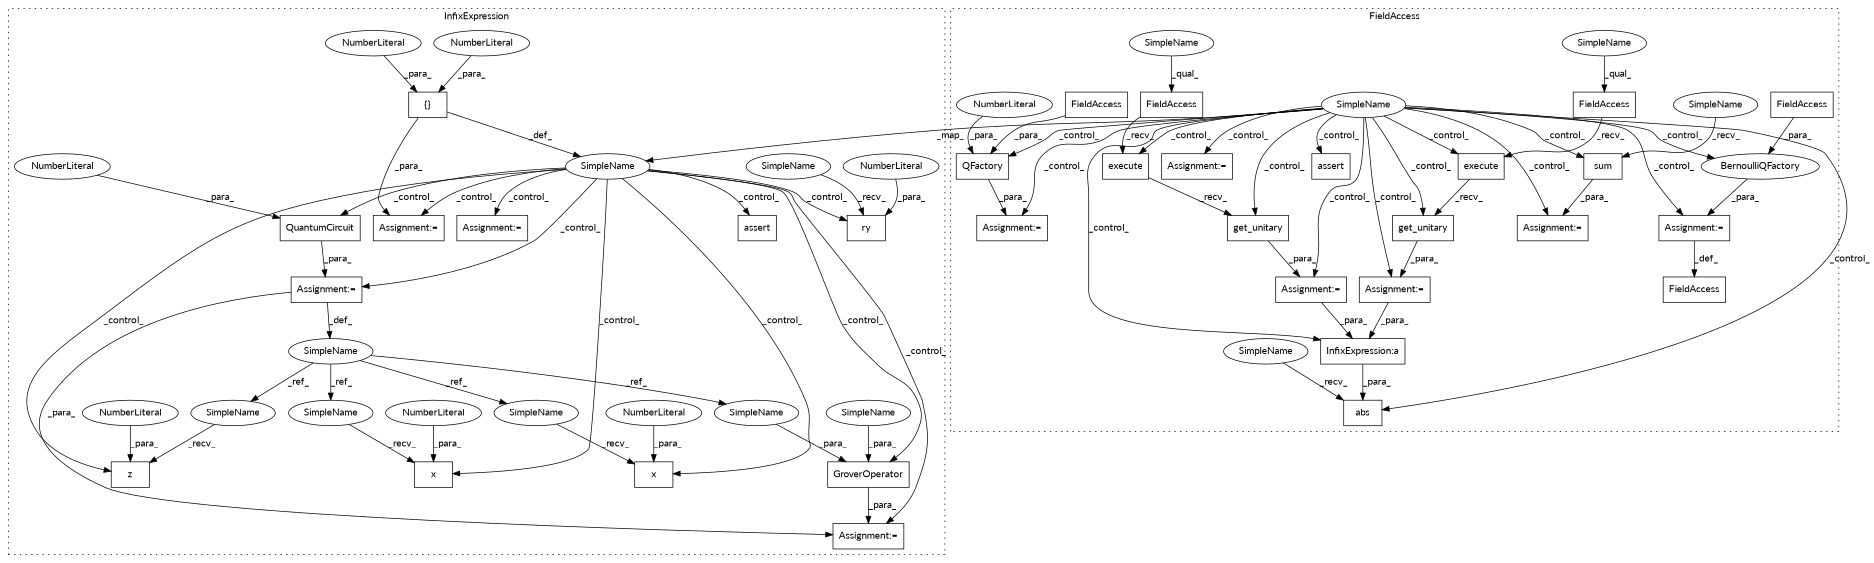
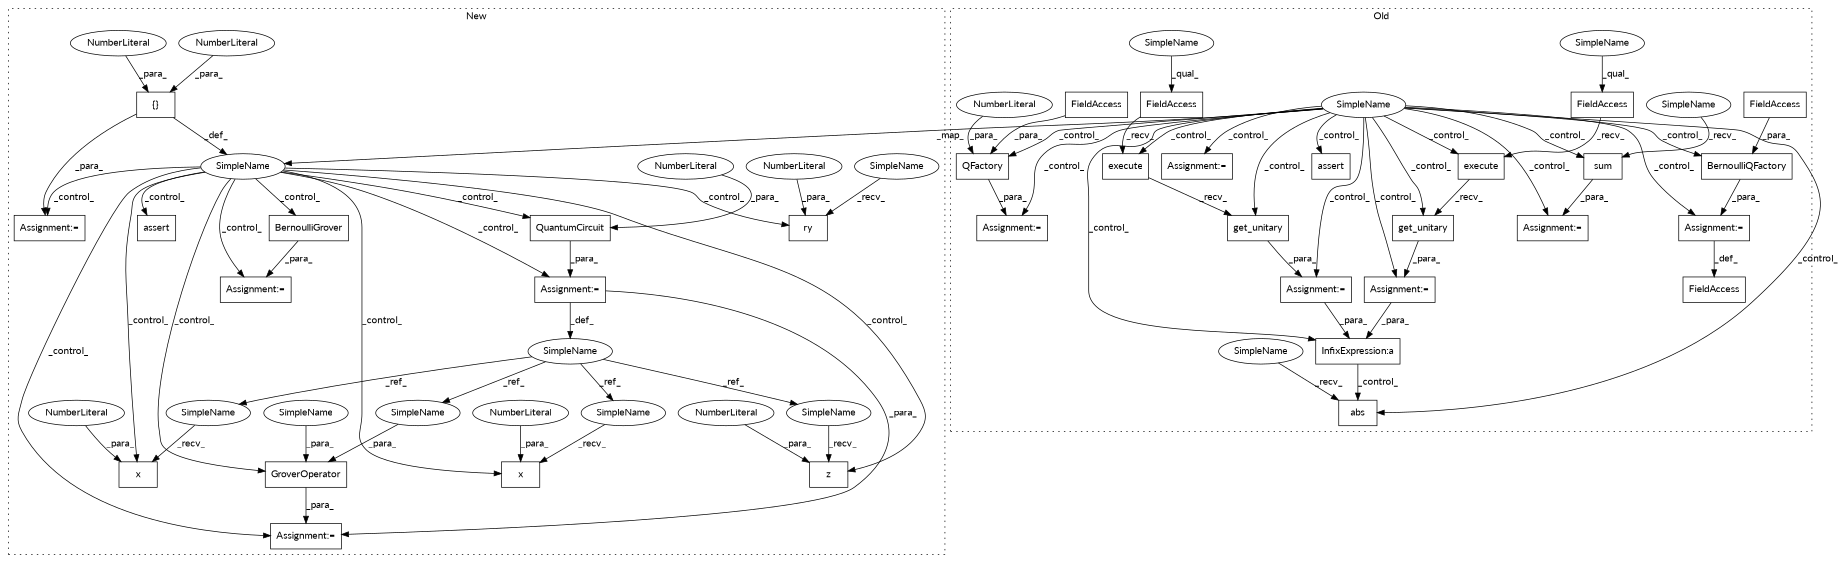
cluster "InfixExpression": label "InfixExpression" -> "New"
cluster "FieldAccess": label "FieldAccess" -> "Old"
node "BernoulliQFactory": shape ellipse -> box
node "BernoulliGrover": added
edge "InfixExpression:a" -> "abs": label "_para_" -> "_control_"
